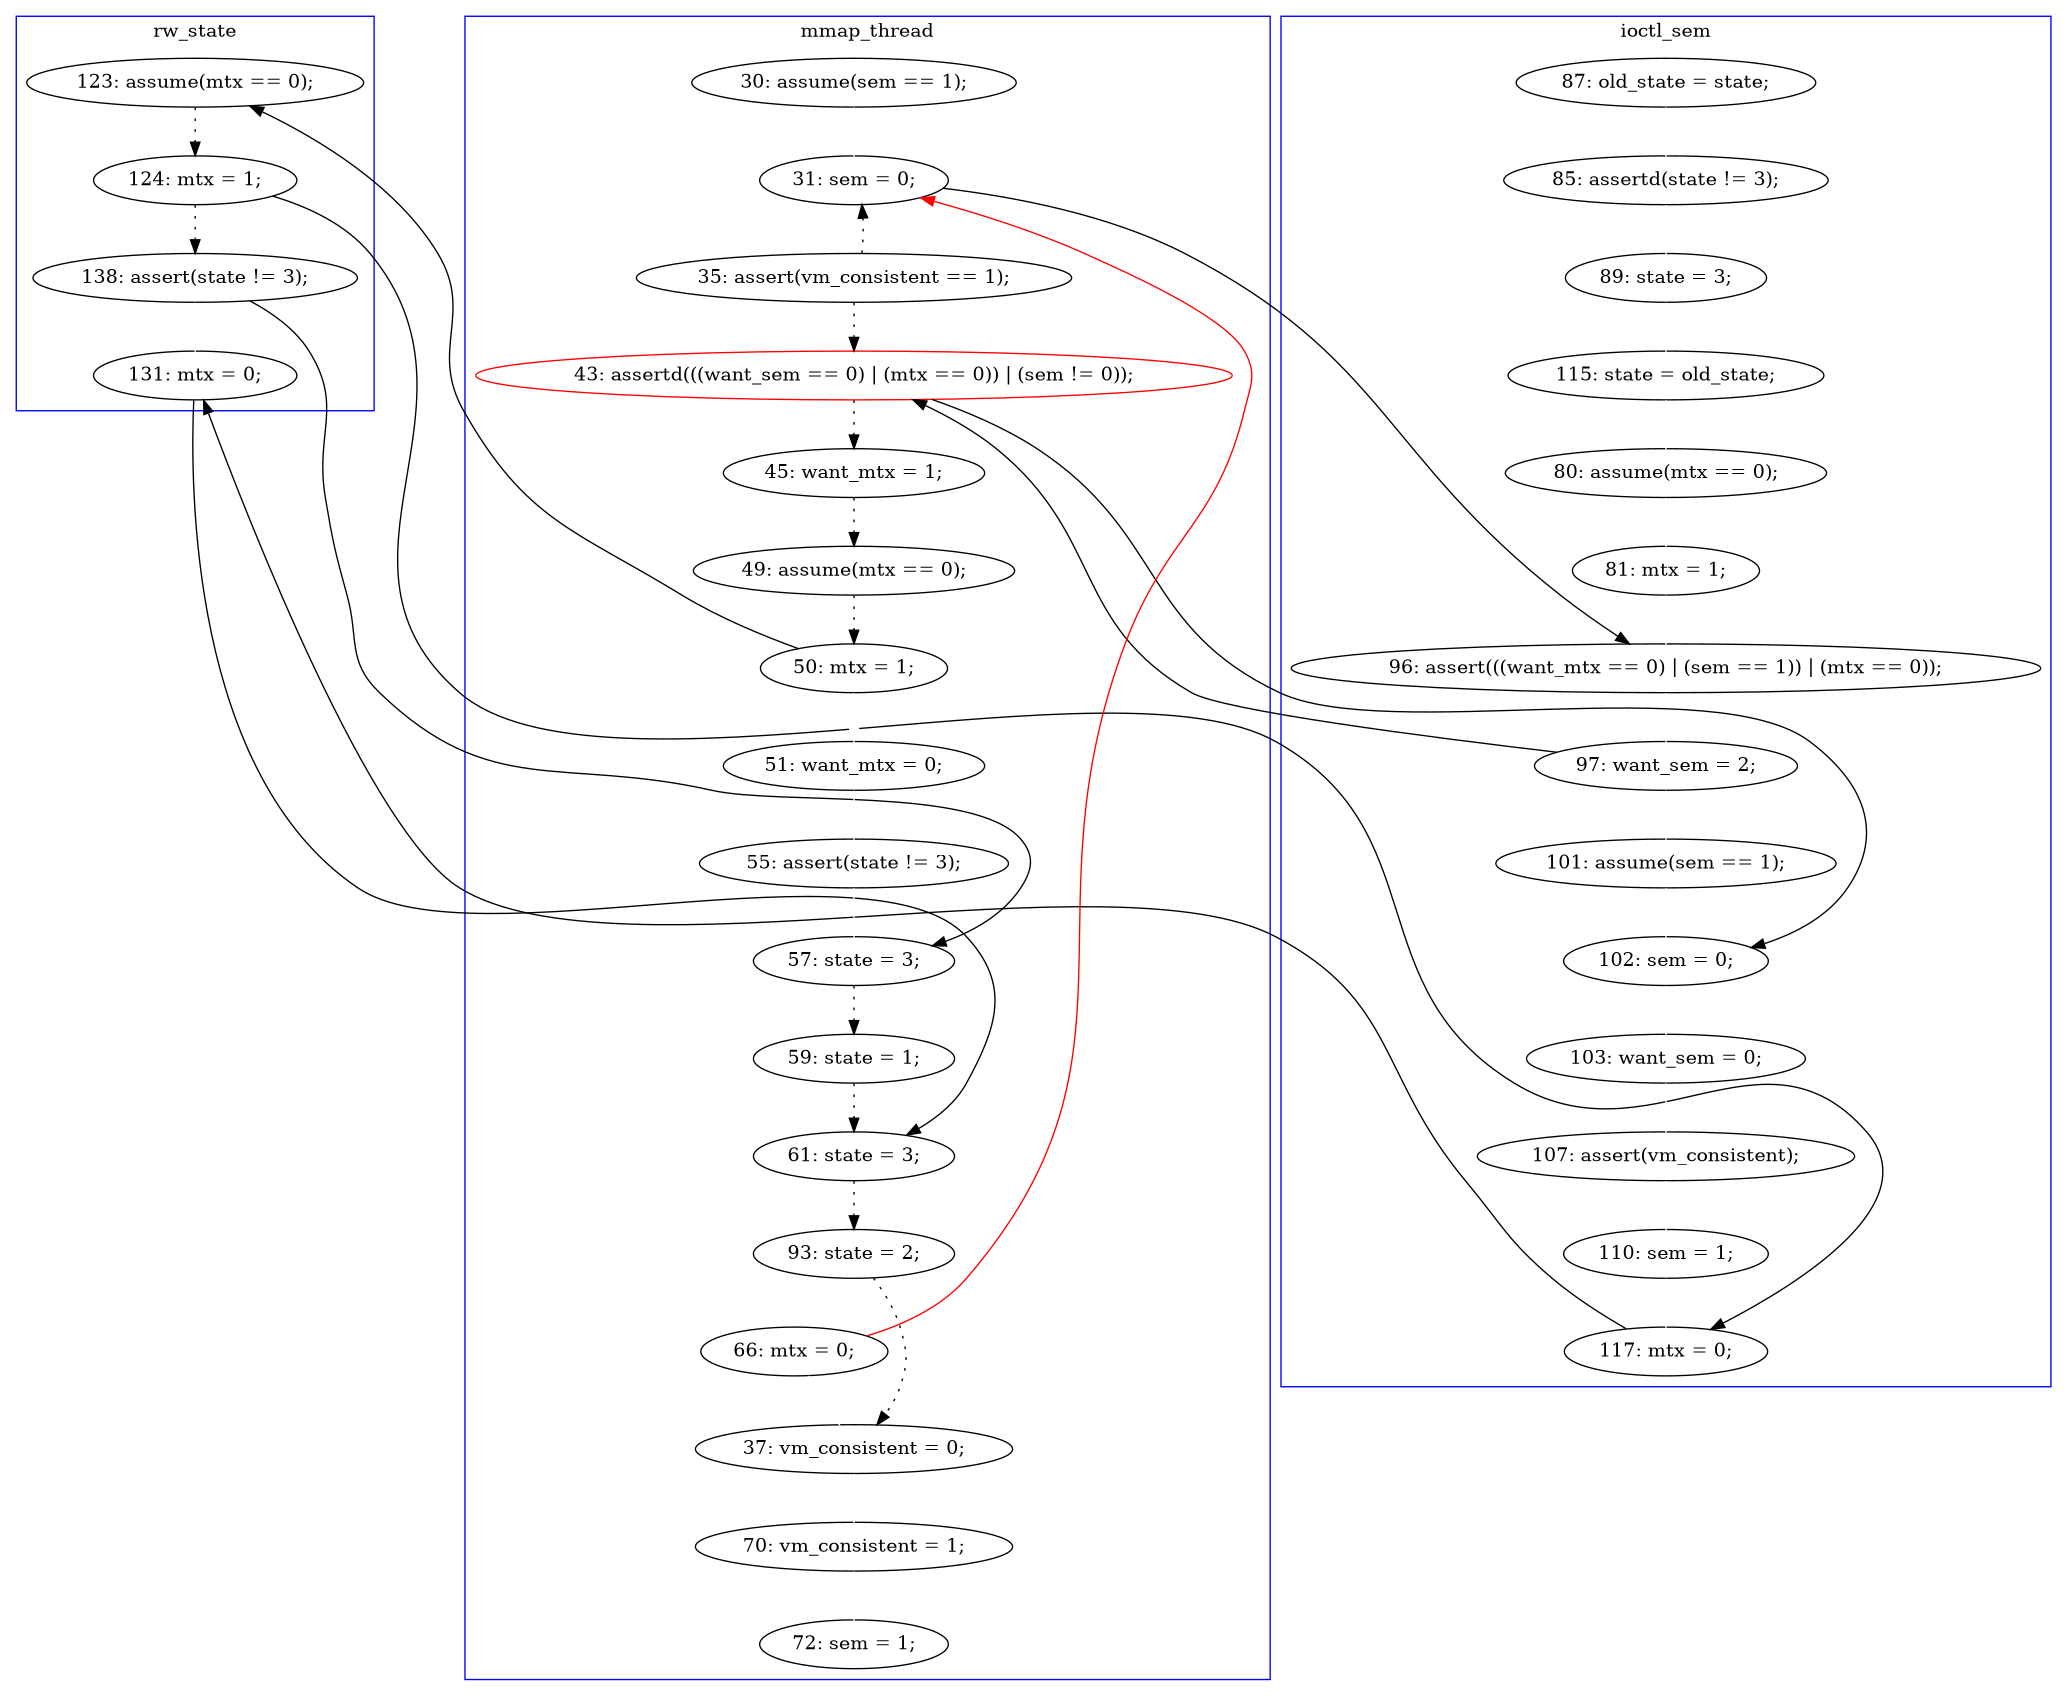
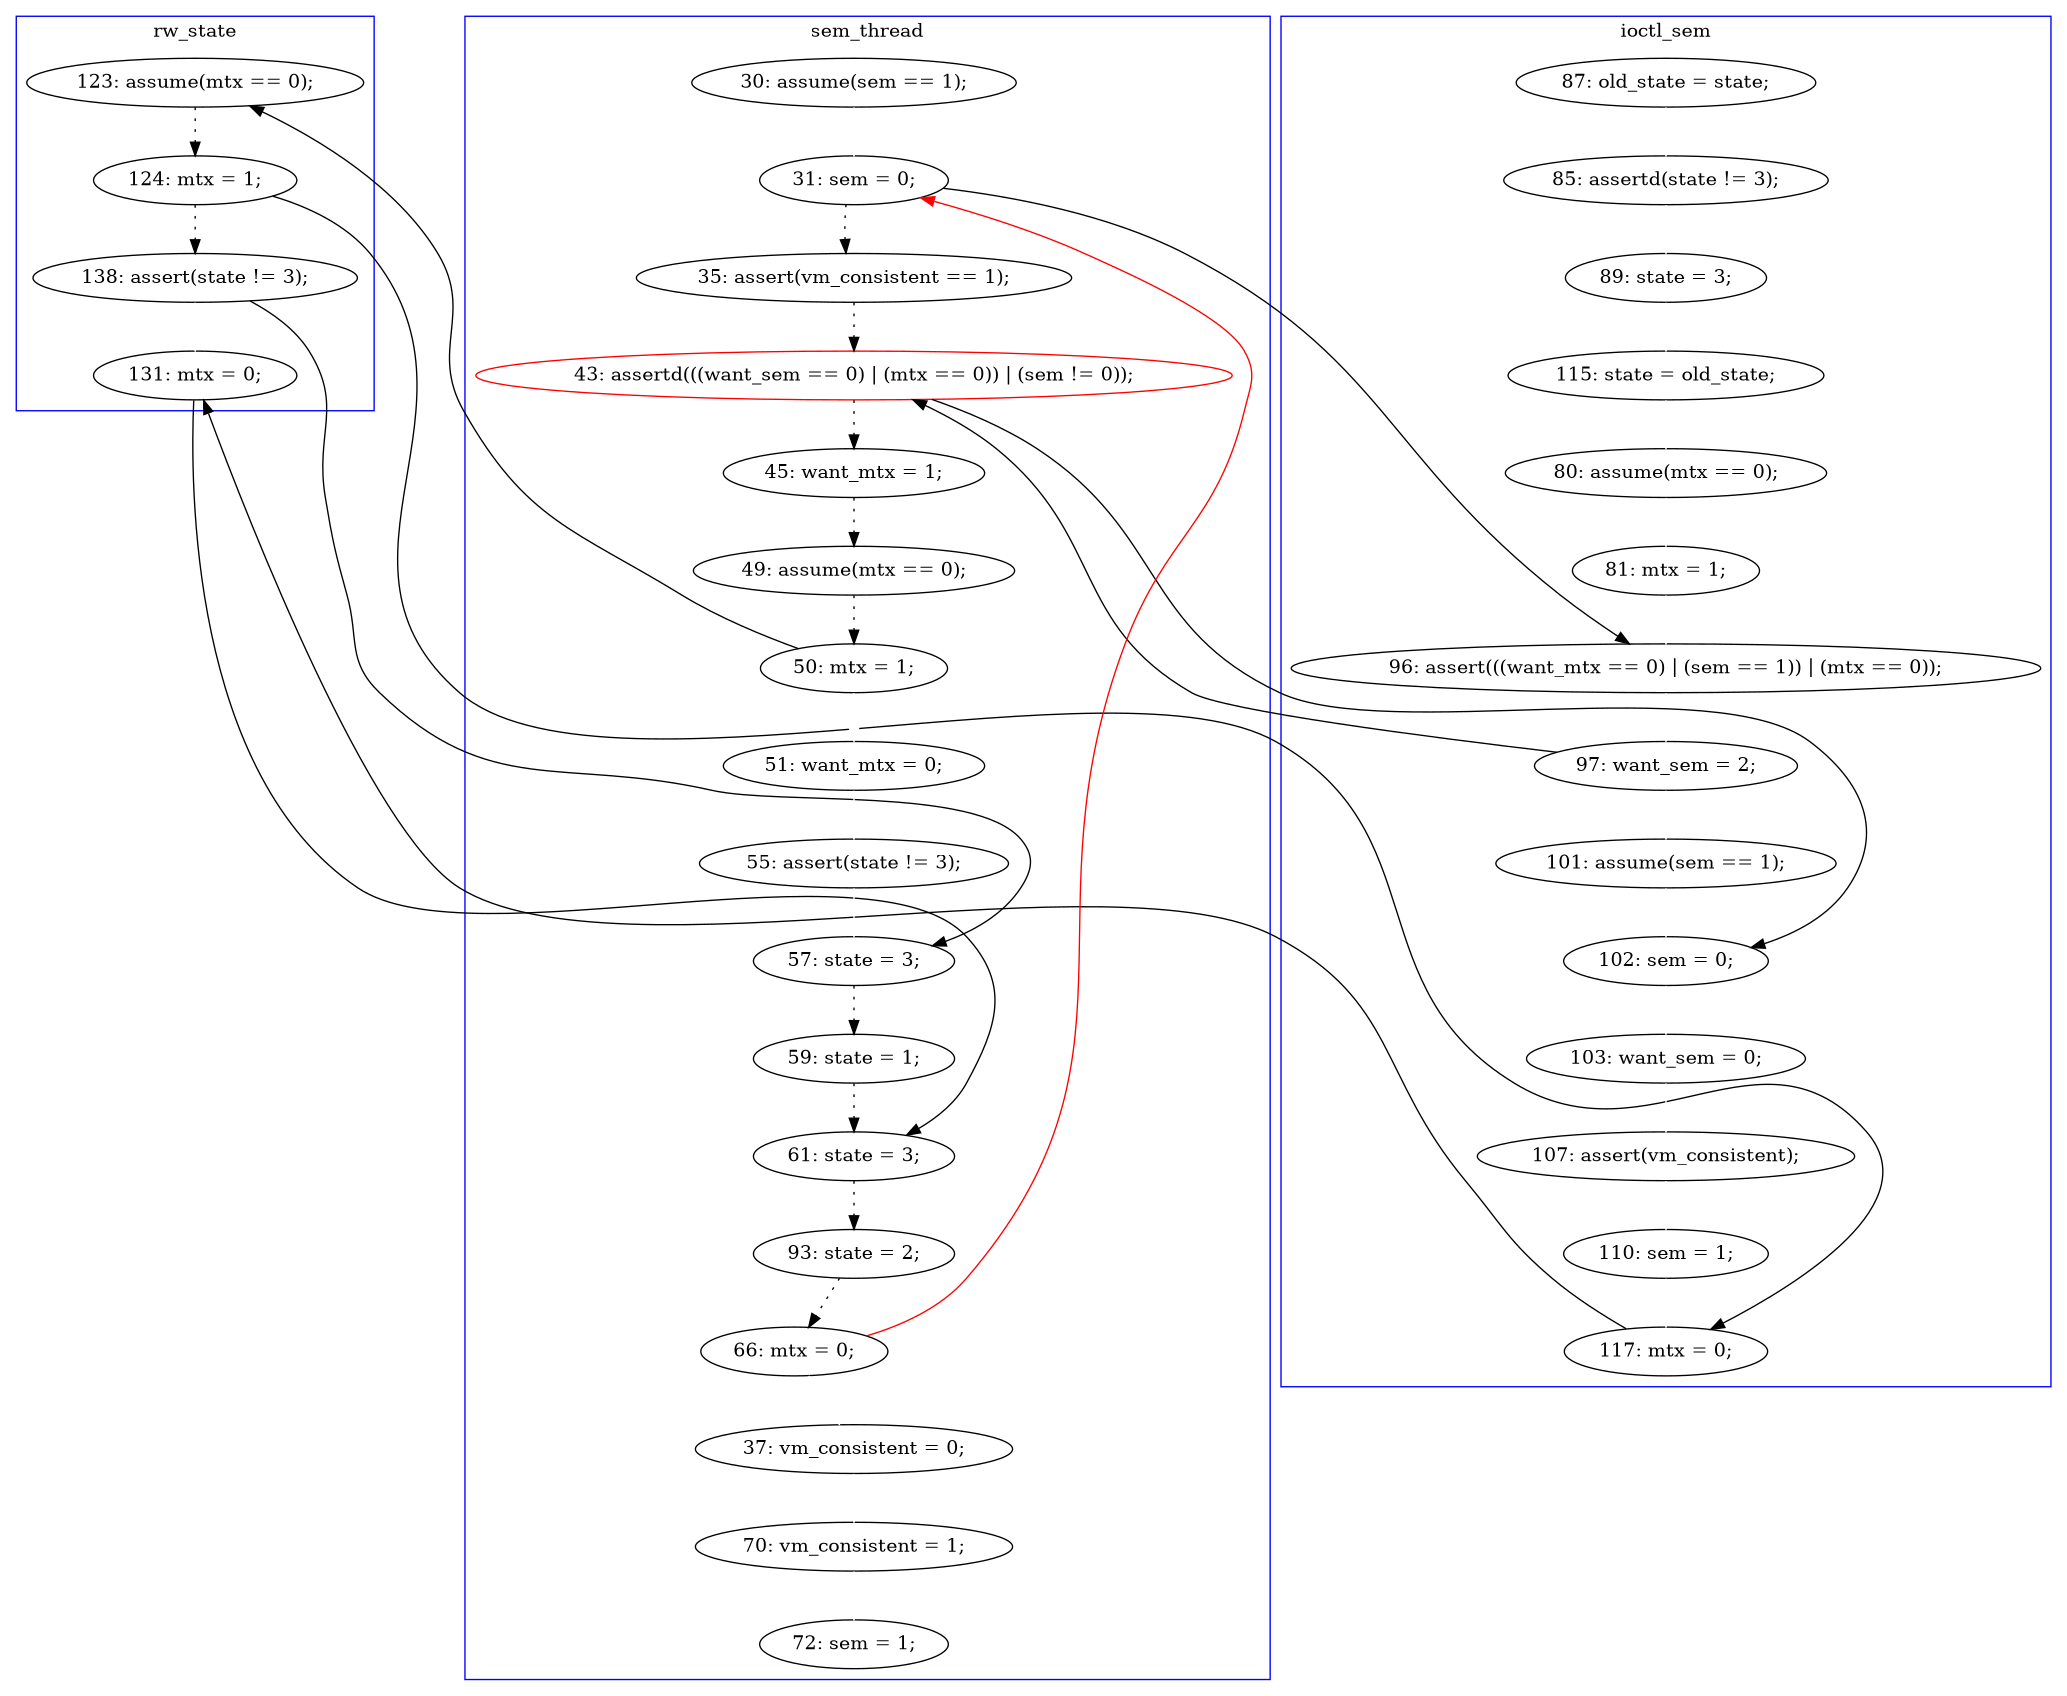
cluster "mmap_thread": label "mmap_thread" -> "sem_thread"
edge "35: assert(vm_consistent == 1);" -> "31: sem = 0;": reversed
edge "93: state = 2;" -> "37: vm_consistent = 0;": now "93: state = 2;" -> "66: mtx = 0;"
